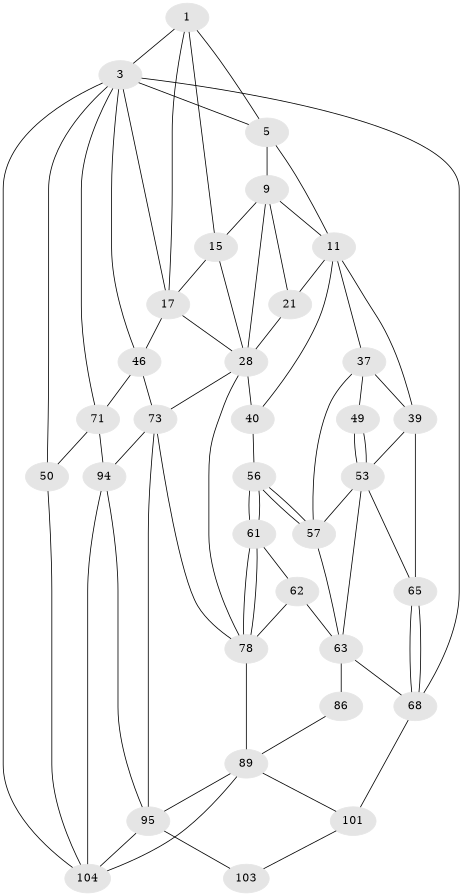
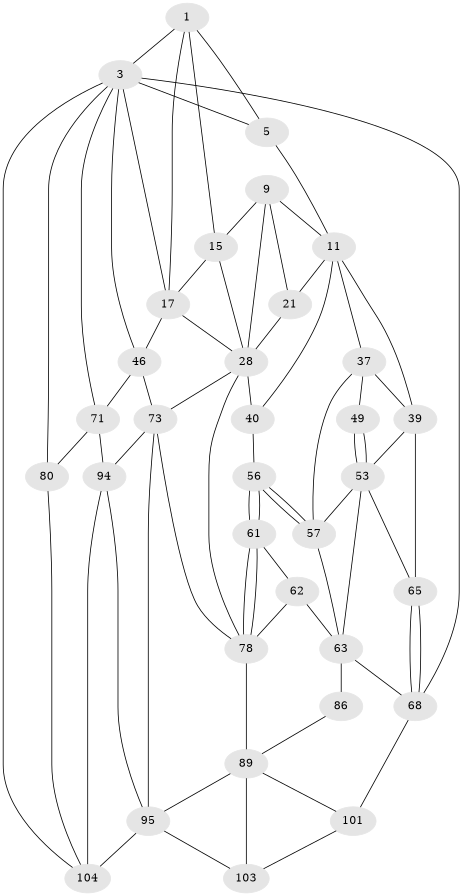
edge "5" -- "9": removed
node "50": label "50" -> "80"
edge "89" -- "104": now "89" -- "103"
